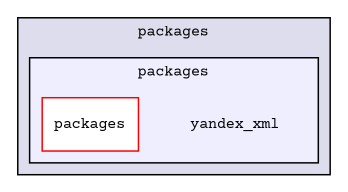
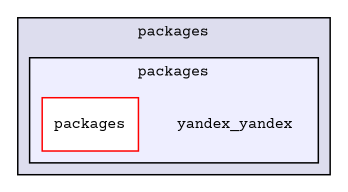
node "yandex_xml": label "yandex_xml" -> "yandex_yandex"
